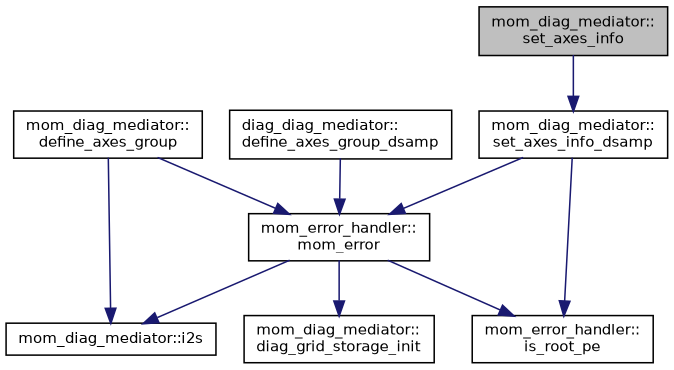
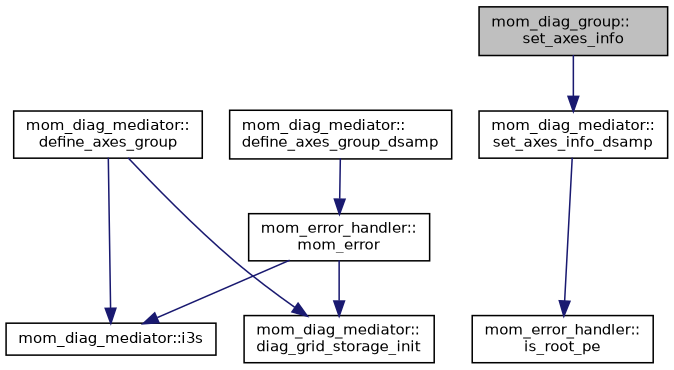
node "mom_diag_mediator:: set_axes_info": label "mom_diag_mediator:: set_axes_info" -> "mom_diag_group:: set_axes_info"
node "diag_diag_mediator:: define_axes_group_dsamp": label "diag_diag_mediator:: define_axes_group_dsamp" -> "mom_diag_mediator:: define_axes_group_dsamp"
edge "mom_diag_mediator:: define_axes_group" -> "mom_error_handler:: mom_error": now "mom_diag_mediator:: define_axes_group" -> "mom_diag_mediator:: diag_grid_storage_init"
edge "mom_diag_mediator:: set_axes_info_dsamp" -> "mom_error_handler:: mom_error": removed
edge "mom_error_handler:: mom_error" -> "mom_error_handler:: is_root_pe": removed
node "mom_diag_mediator::i2s": label "mom_diag_mediator::i2s" -> "mom_diag_mediator::i3s"
